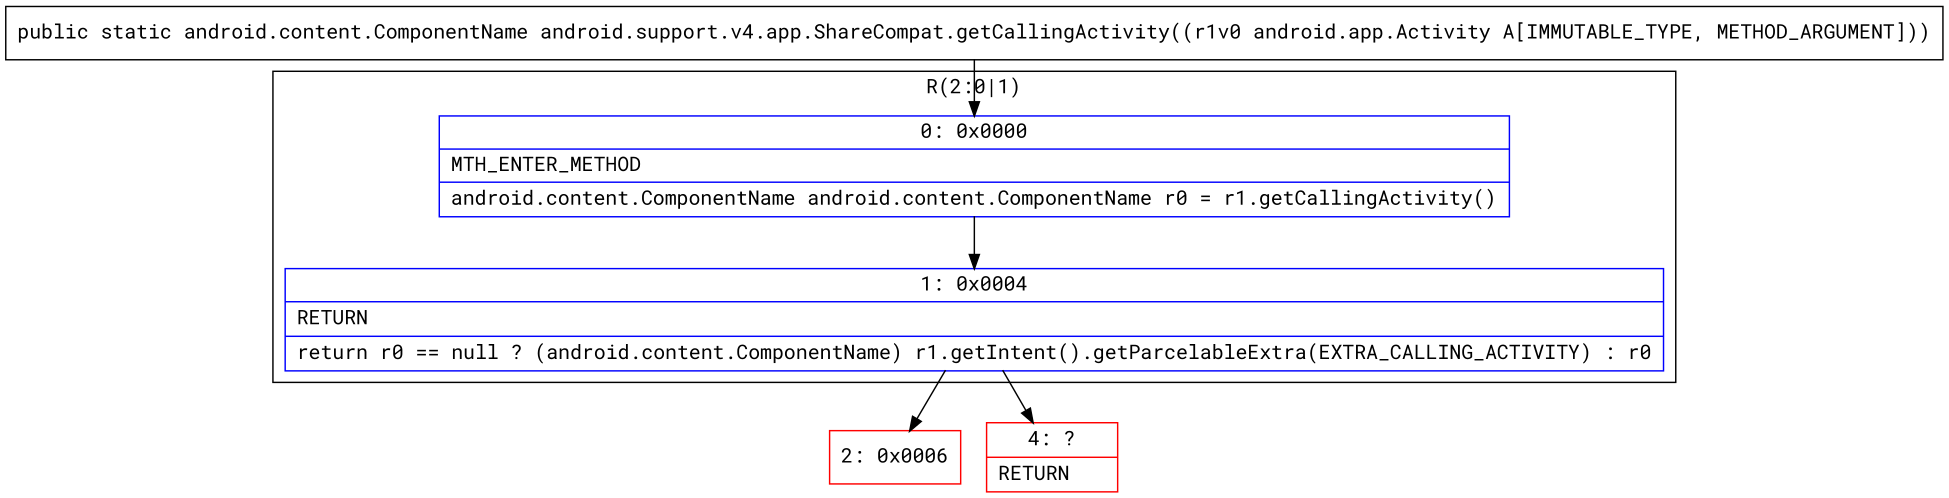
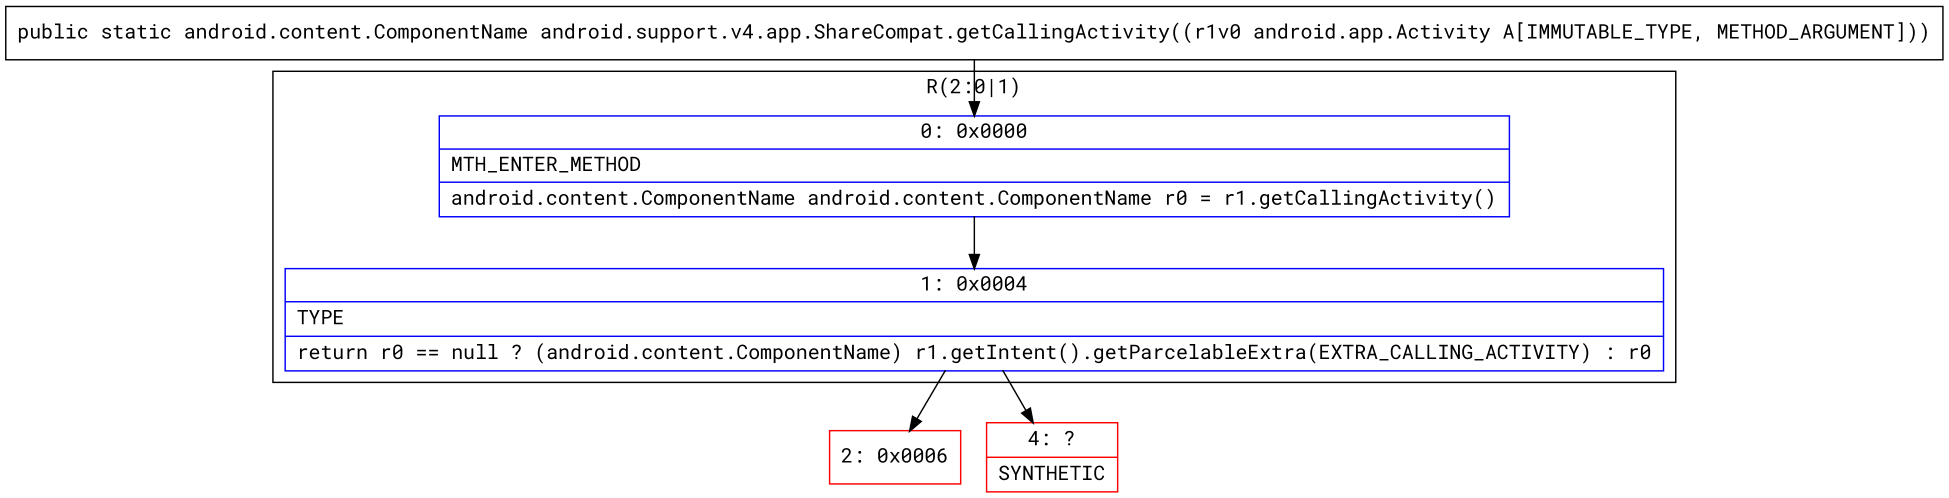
node "1: 0x0004": text "RETURN" -> "TYPE"
node "4: ?": text "RETURN" -> "SYNTHETIC"
